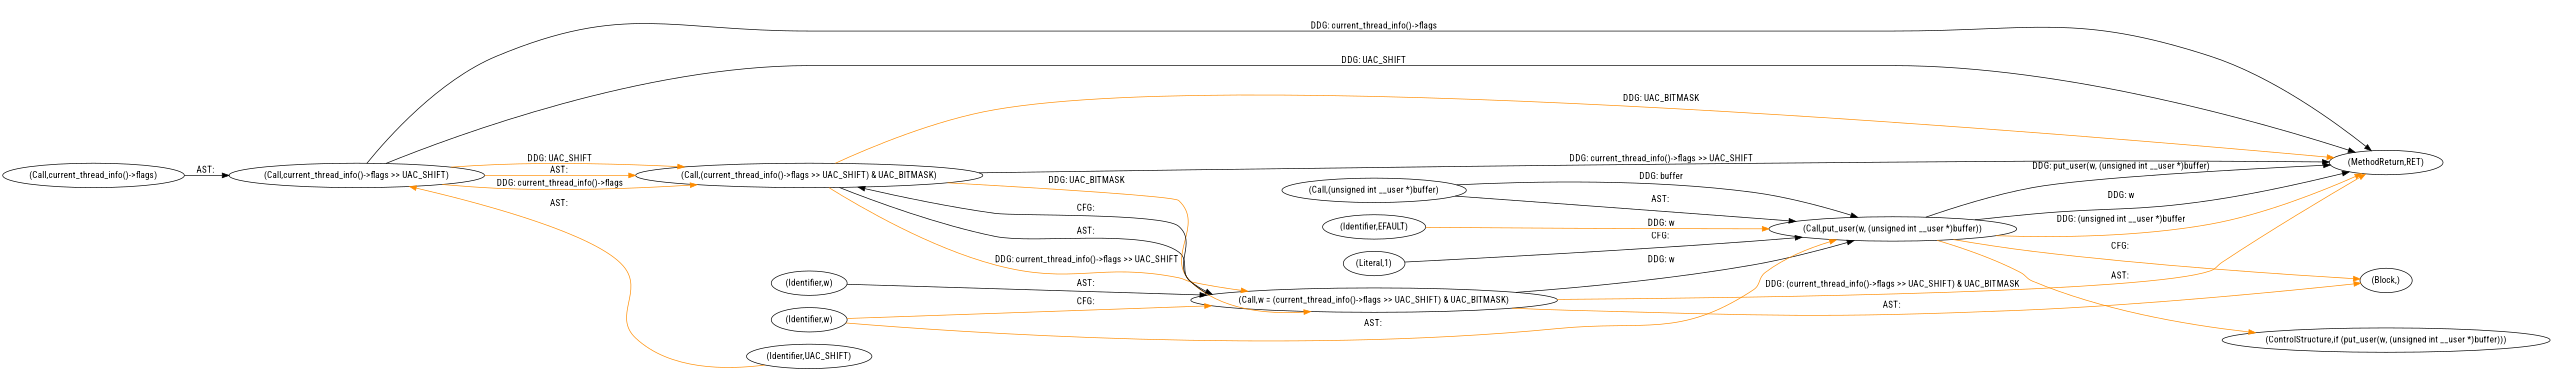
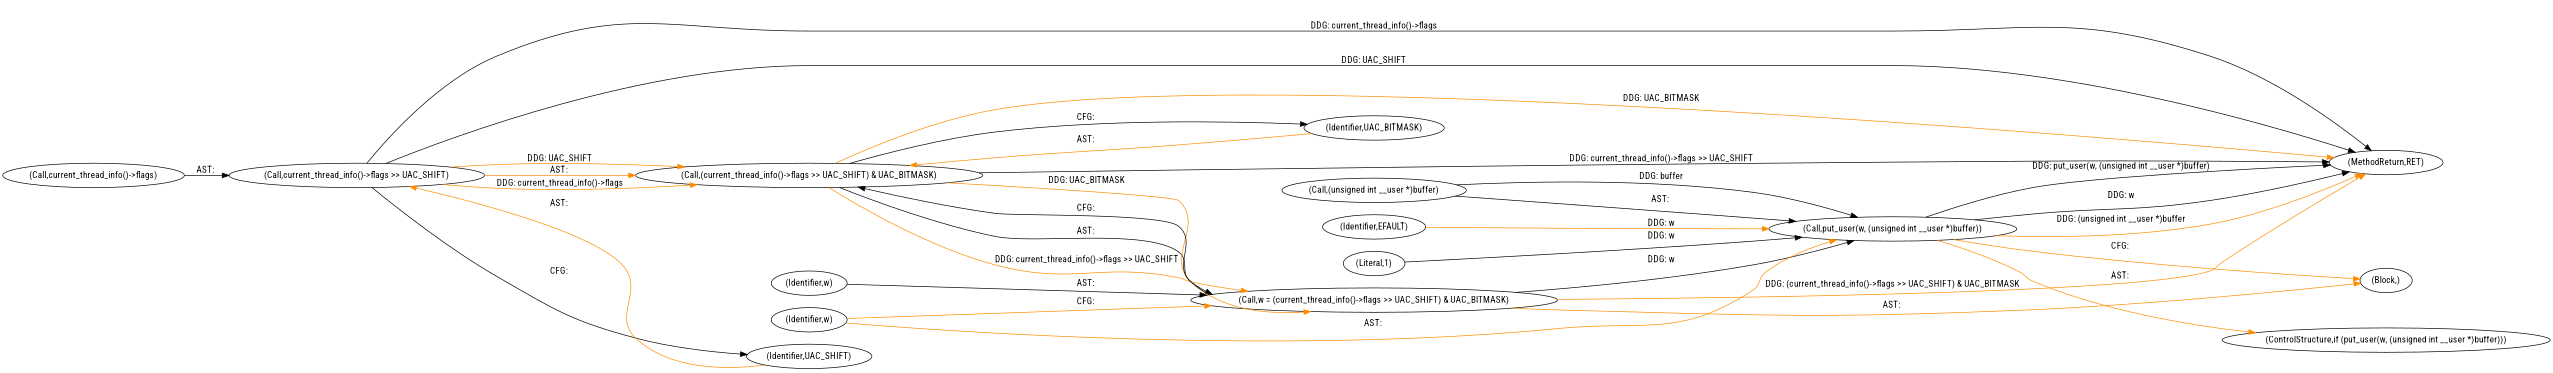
node "(Identifier,UAC_BITMASK)": added
edge "(Literal,1)" -> "(Call,put_user(w, (unsigned int __user *)buffer))": label "CFG: " -> "DDG: w"
edge "(Call,current_thread_info()->flags >> UAC_SHIFT)" -> "(Identifier,UAC_SHIFT)": added, label "CFG:"
